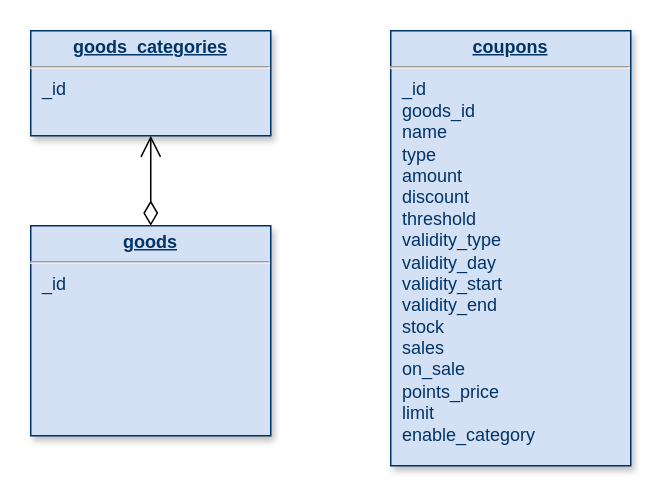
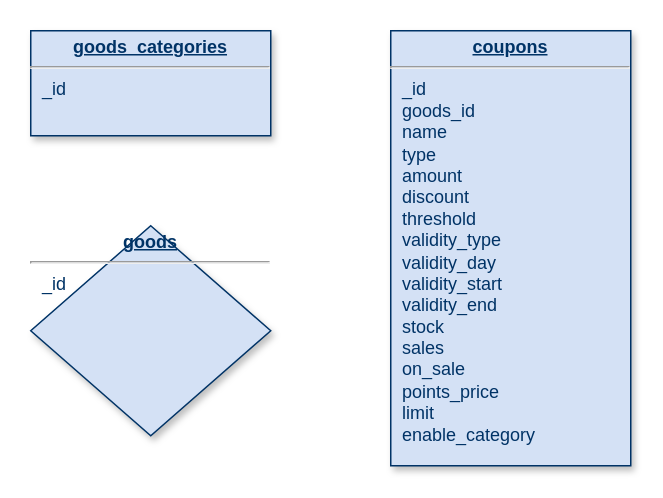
edge "goods_categories _id" -- "goods _id": removed
node "goods _id": shape rectangle -> diamond
